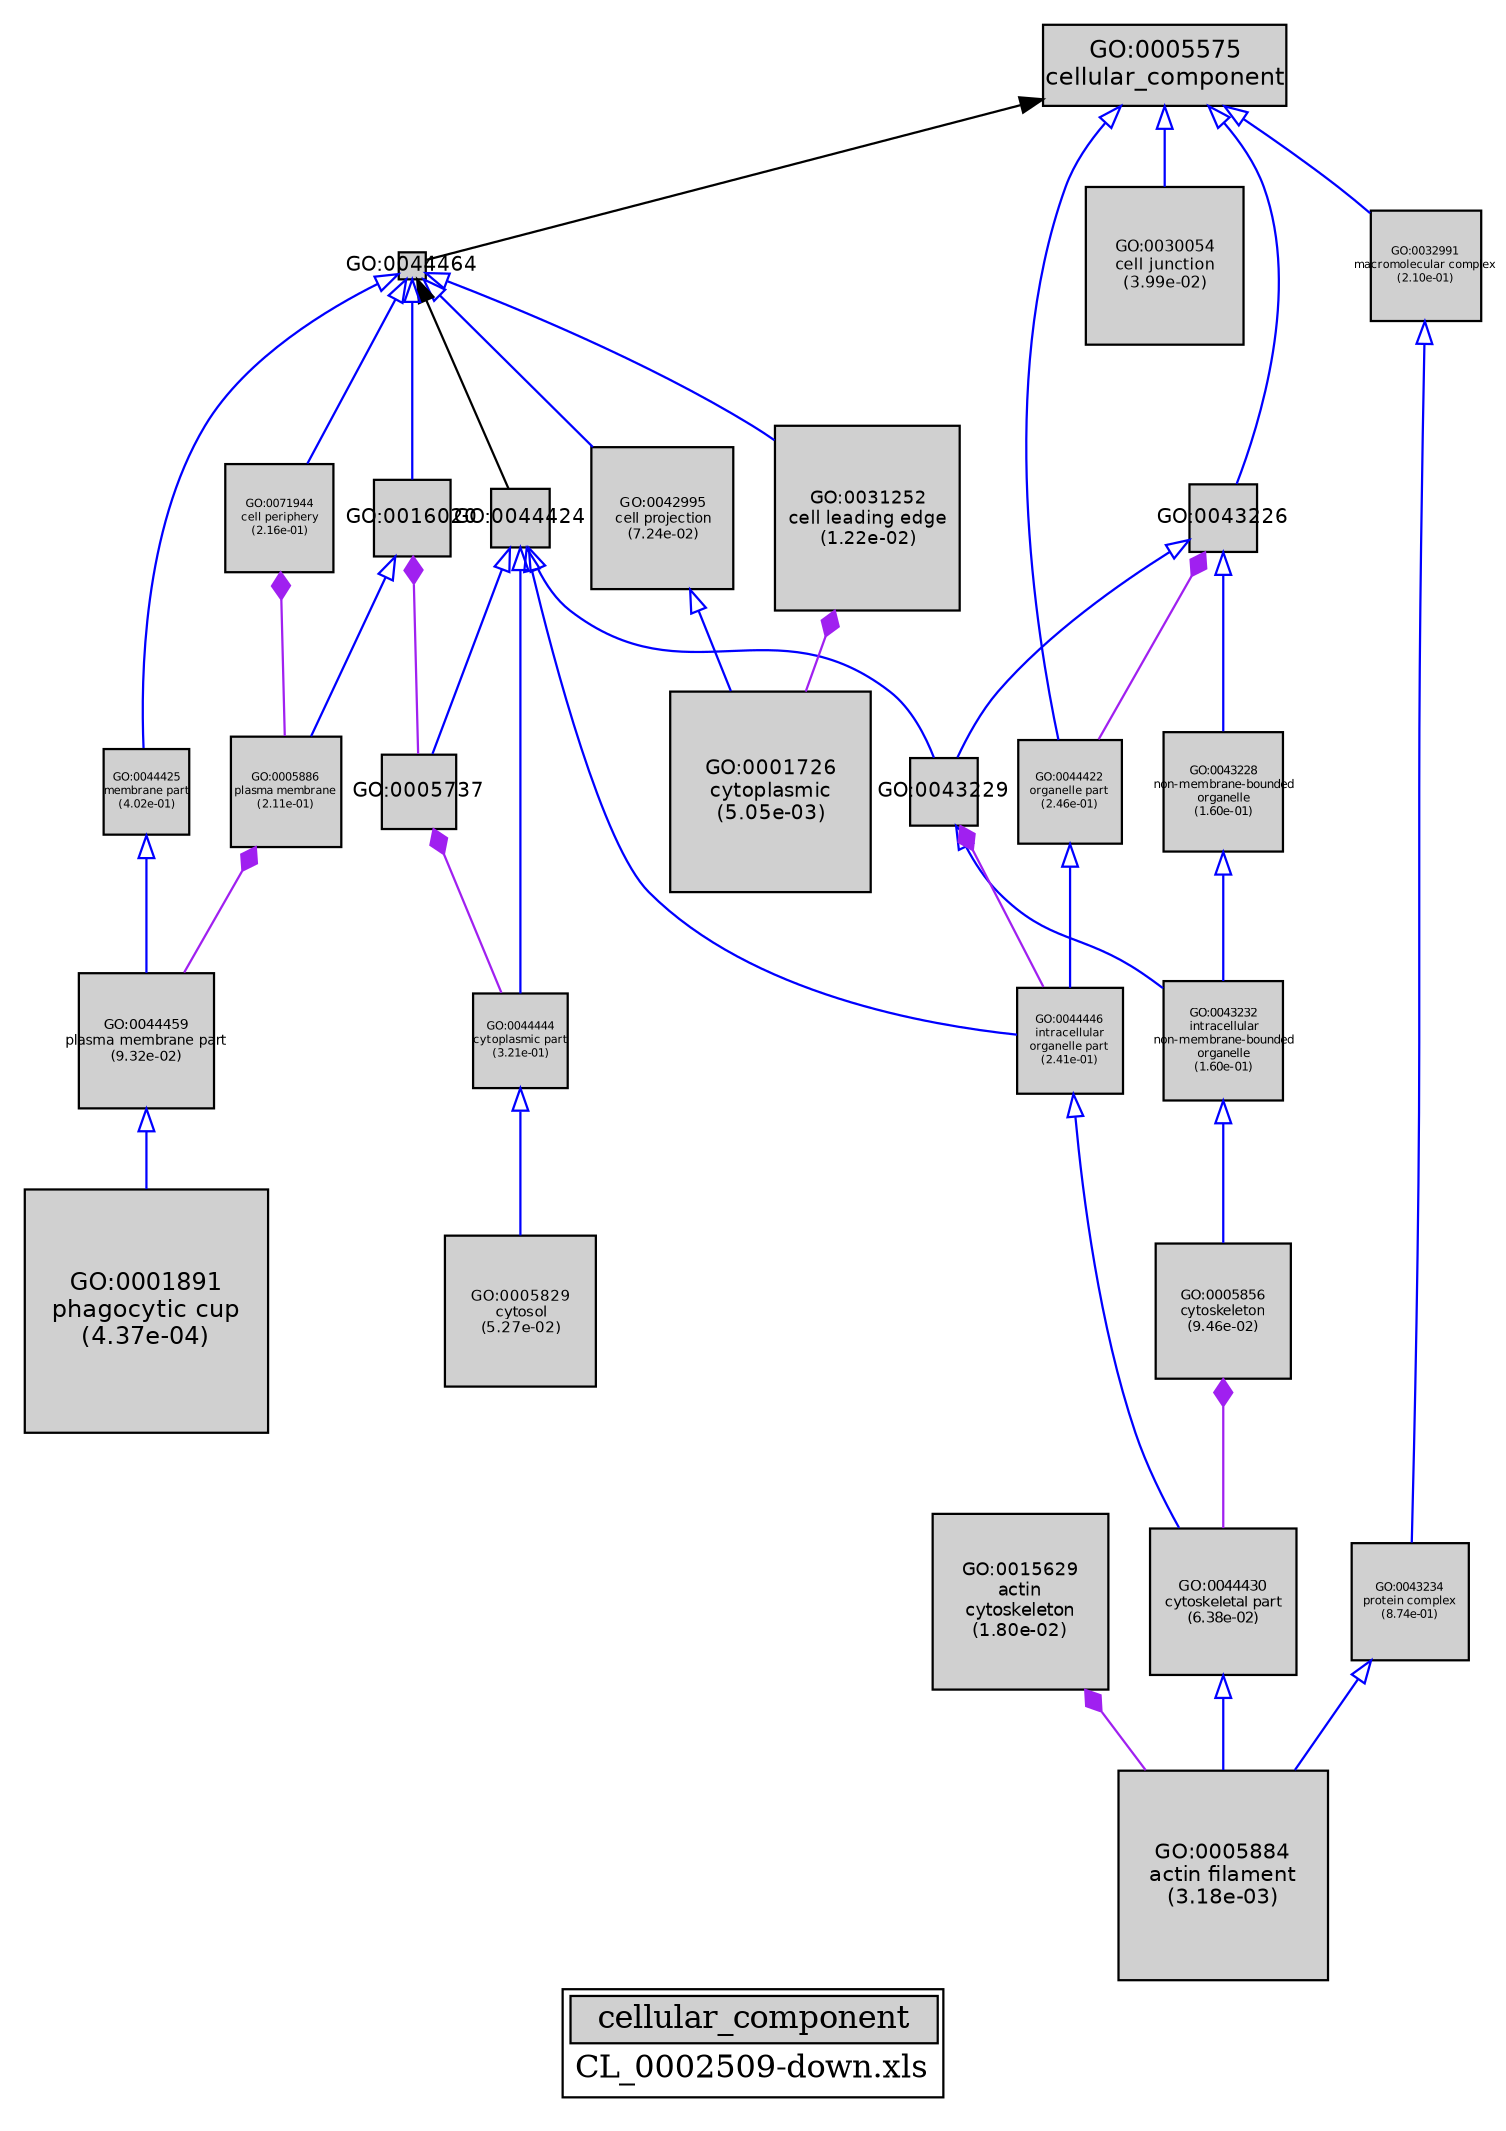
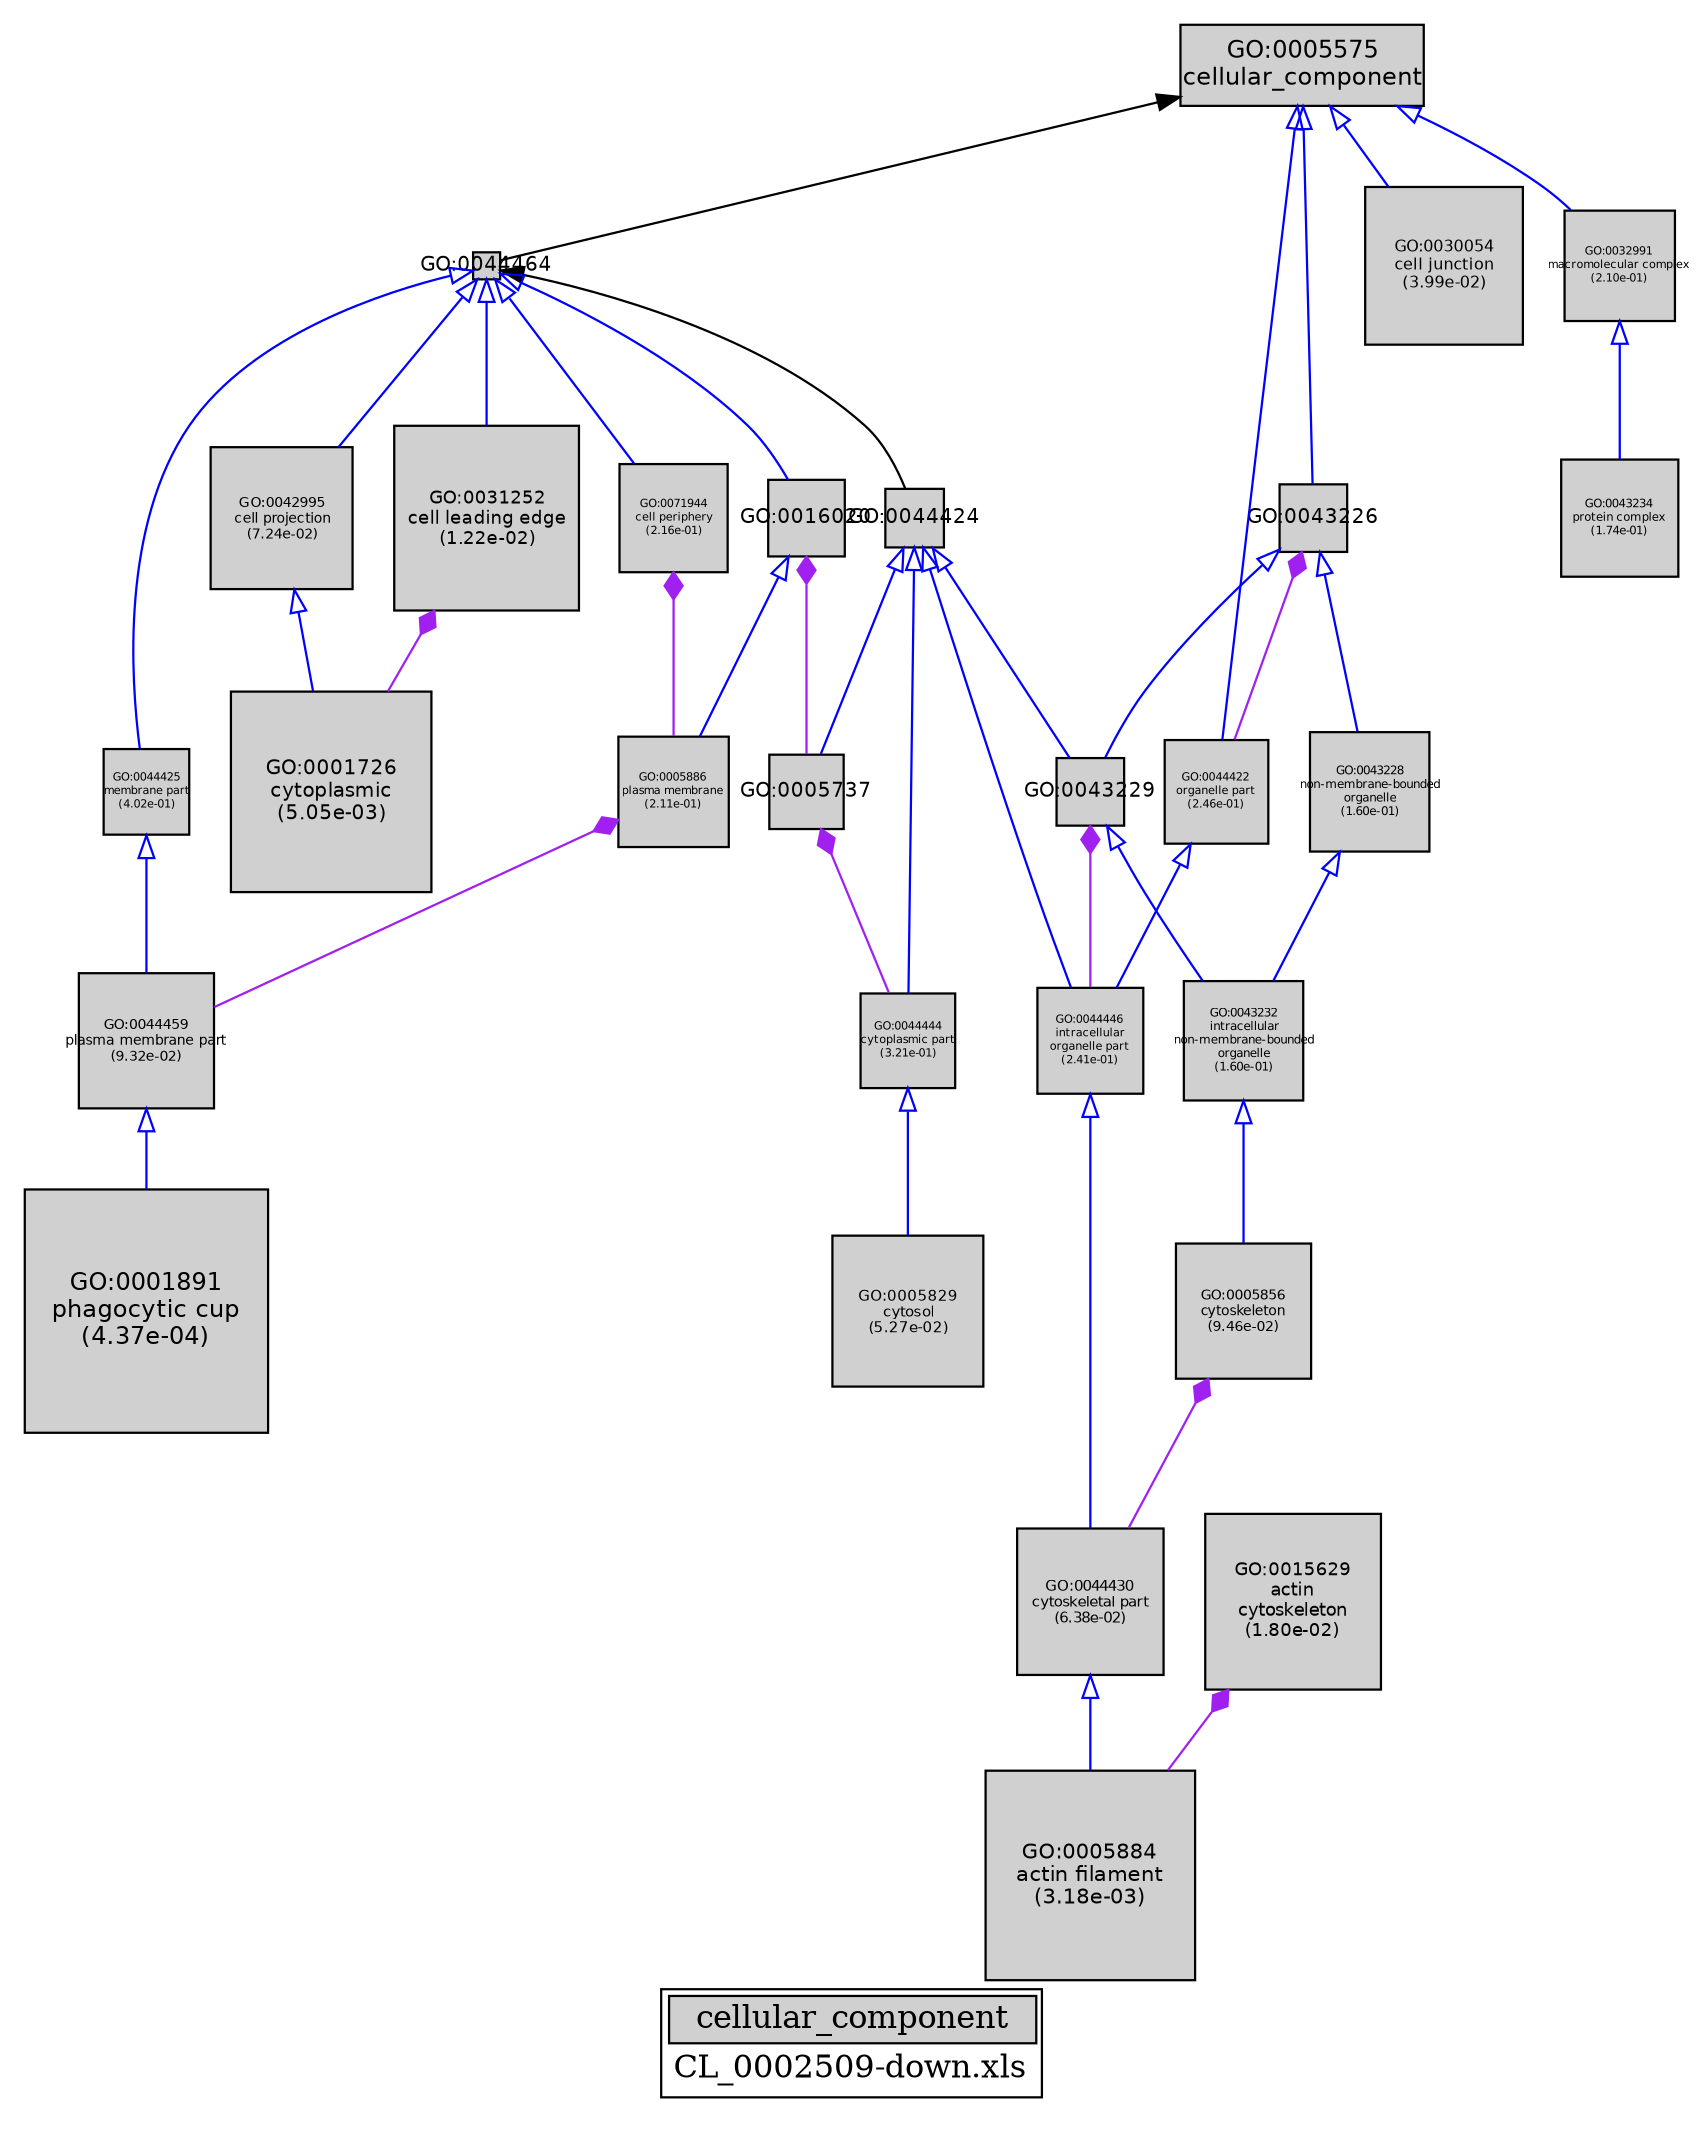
node "GO:0043234": text "(8.74e-01)" -> "(1.74e-01)"
edge "GO:0005884" -> "GO:0043234": removed
